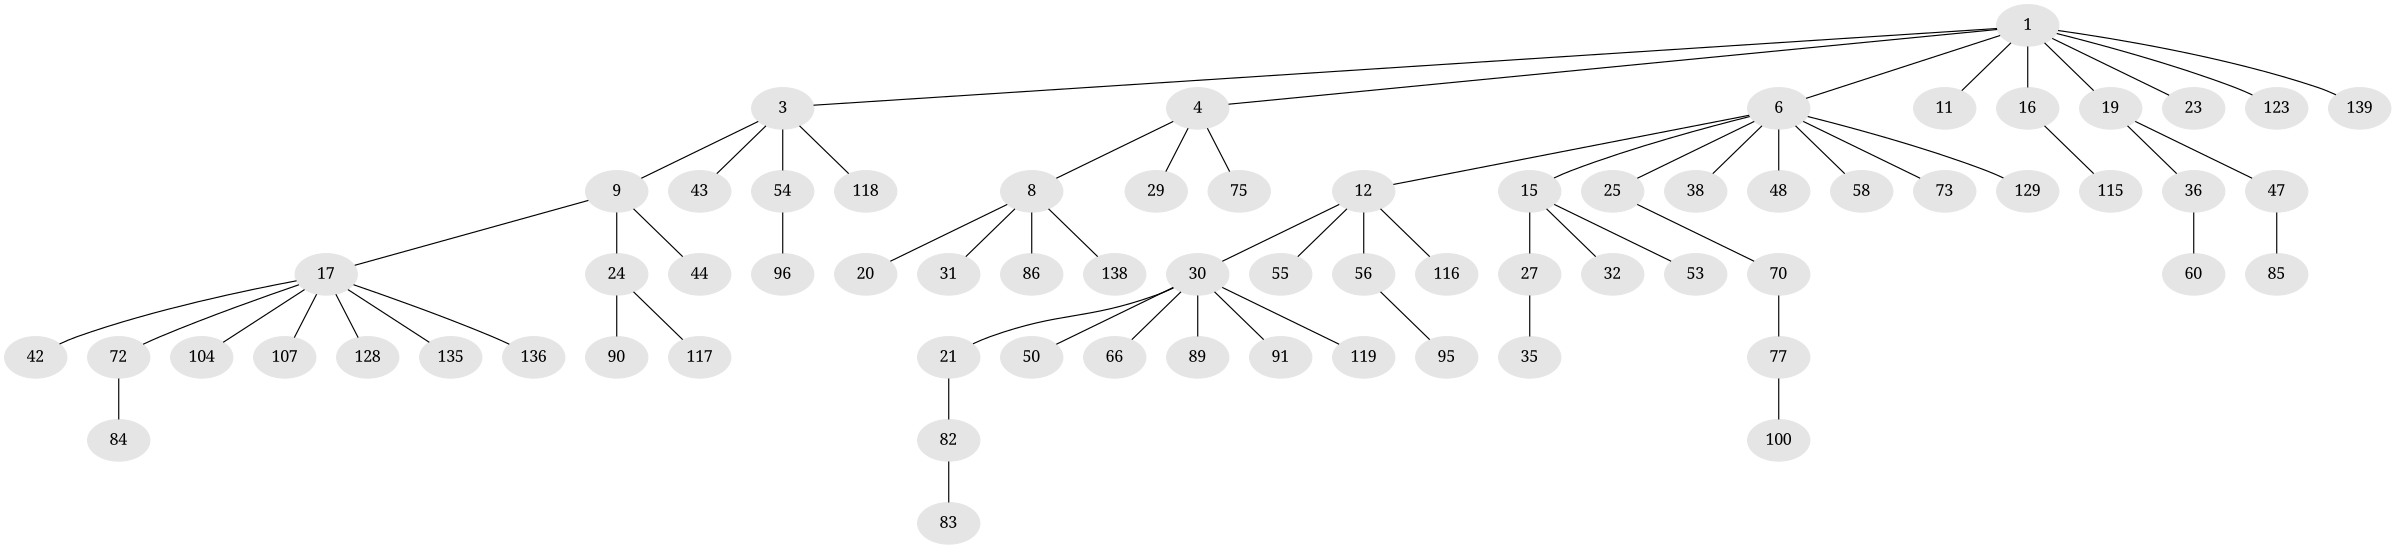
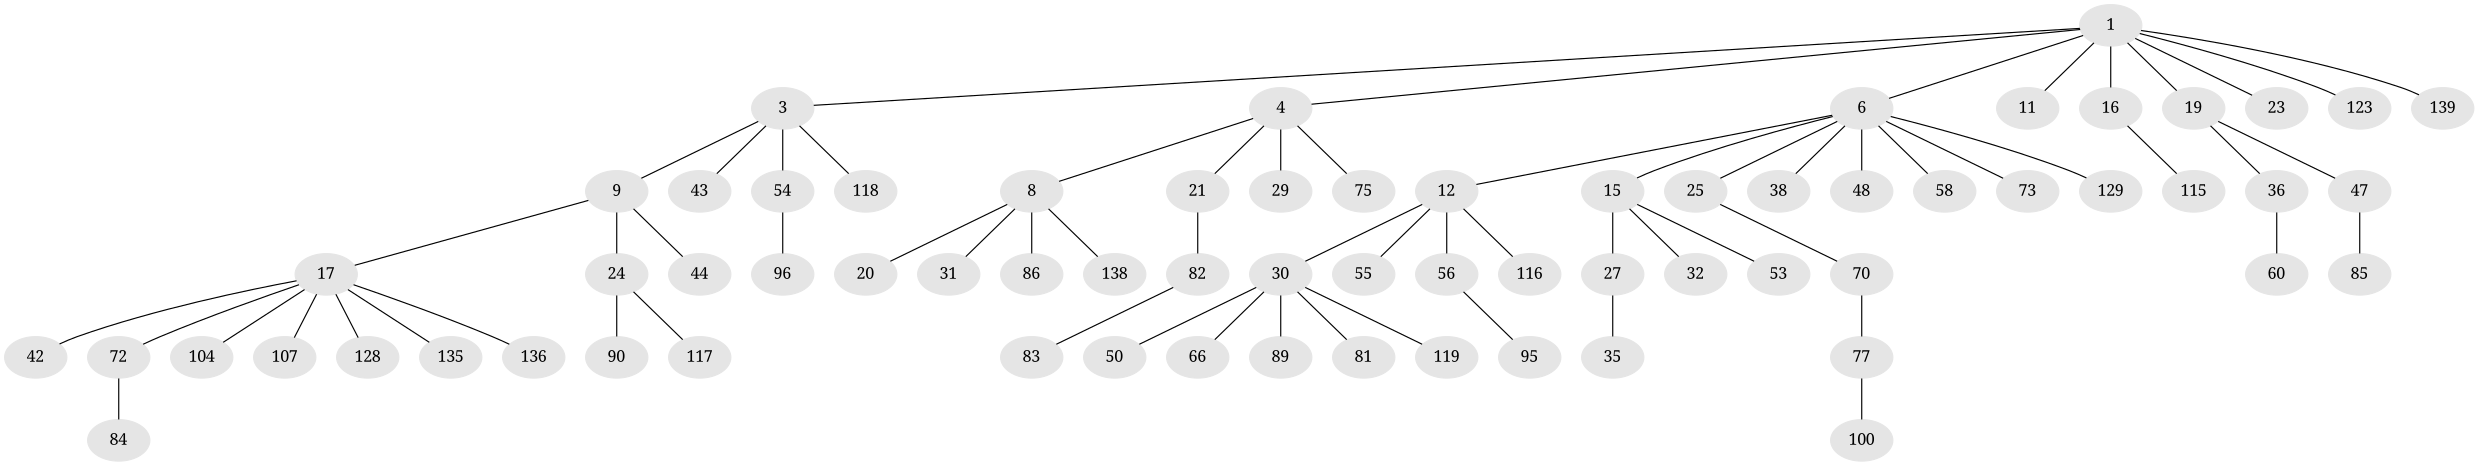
edge "30" -- "21": now "4" -- "21"
node "91": label "91" -> "81"
